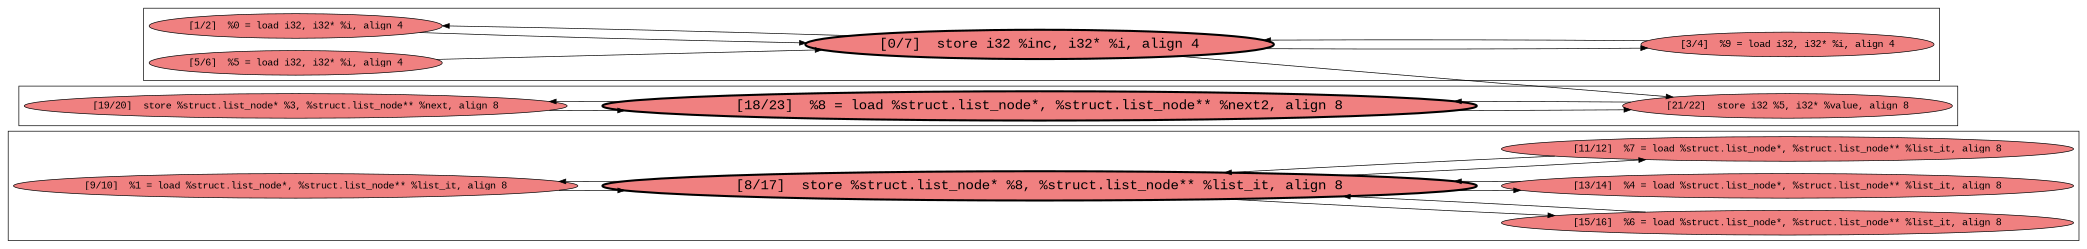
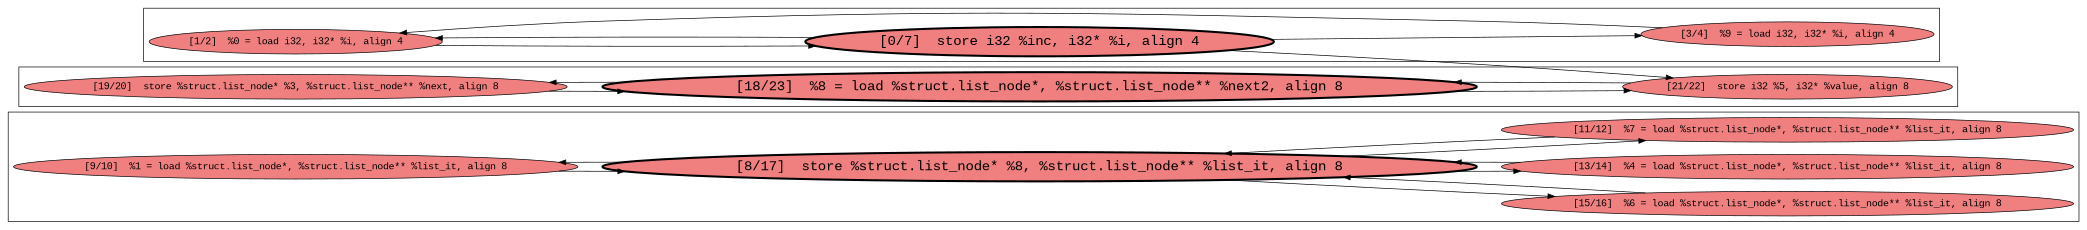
edge "[3/4]  %9 = load i32, i32* %i, align 4" -> "[0/7]  store i32 %inc, i32* %i, align 4": now "[3/4]  %9 = load i32, i32* %i, align 4" -> "[1/2]  %0 = load i32, i32* %i, align 4"
node "[5/6]  %5 = load i32, i32* %i, align 4": removed
